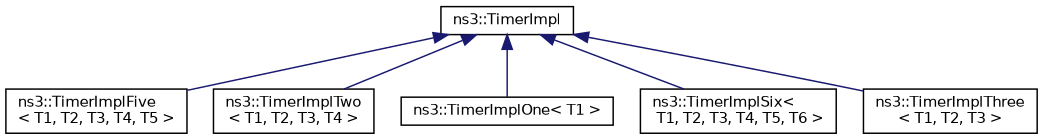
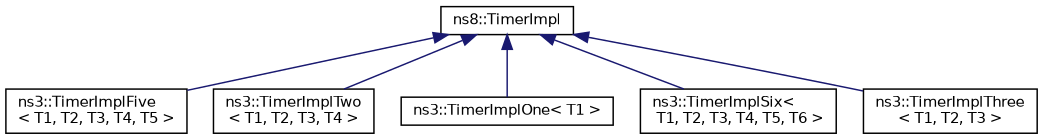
node "ns3::TimerImpl": label "ns3::TimerImpl" -> "ns8::TimerImpl"
